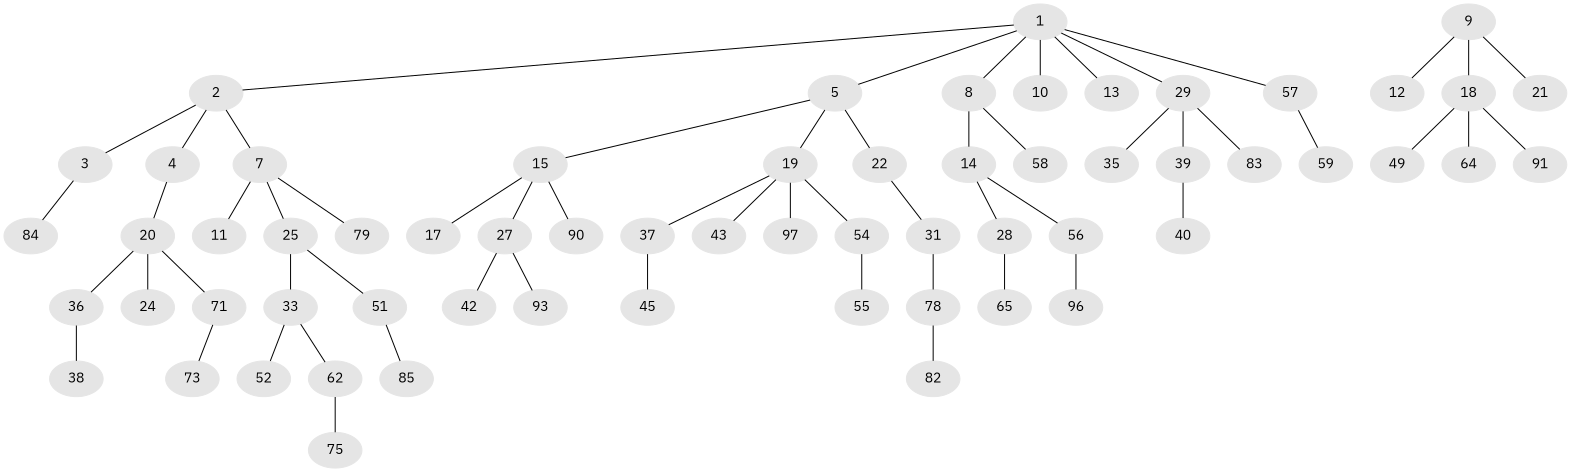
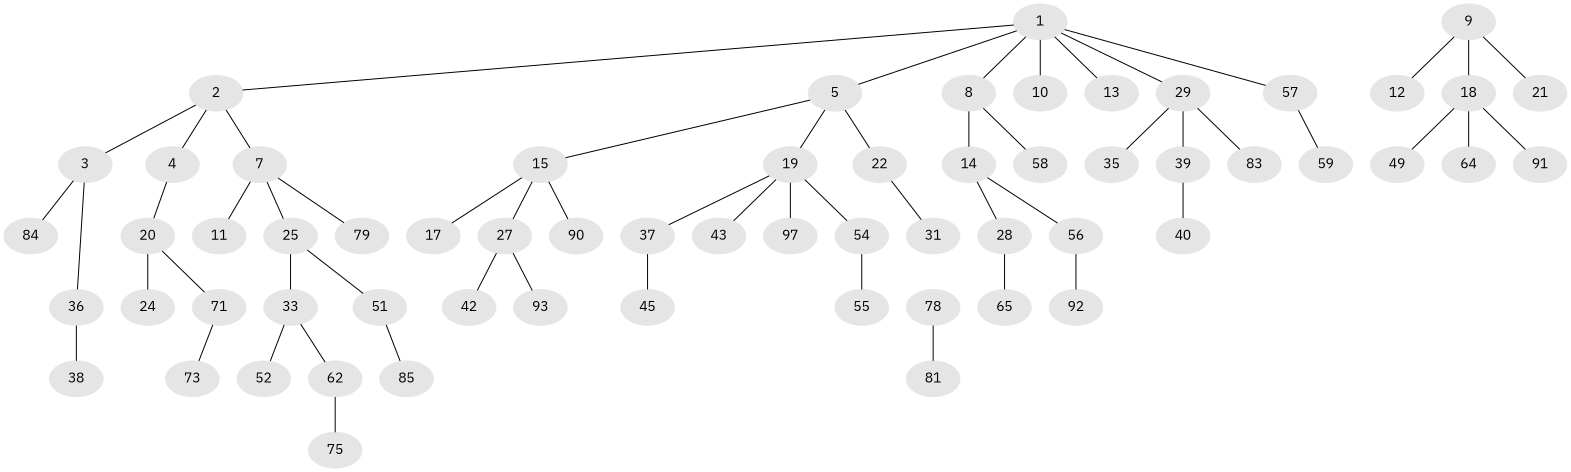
edge "20" -- "36": now "3" -- "36"
edge "31" -- "78": removed
node "96": label "96" -> "92"
node "82": label "82" -> "81"
